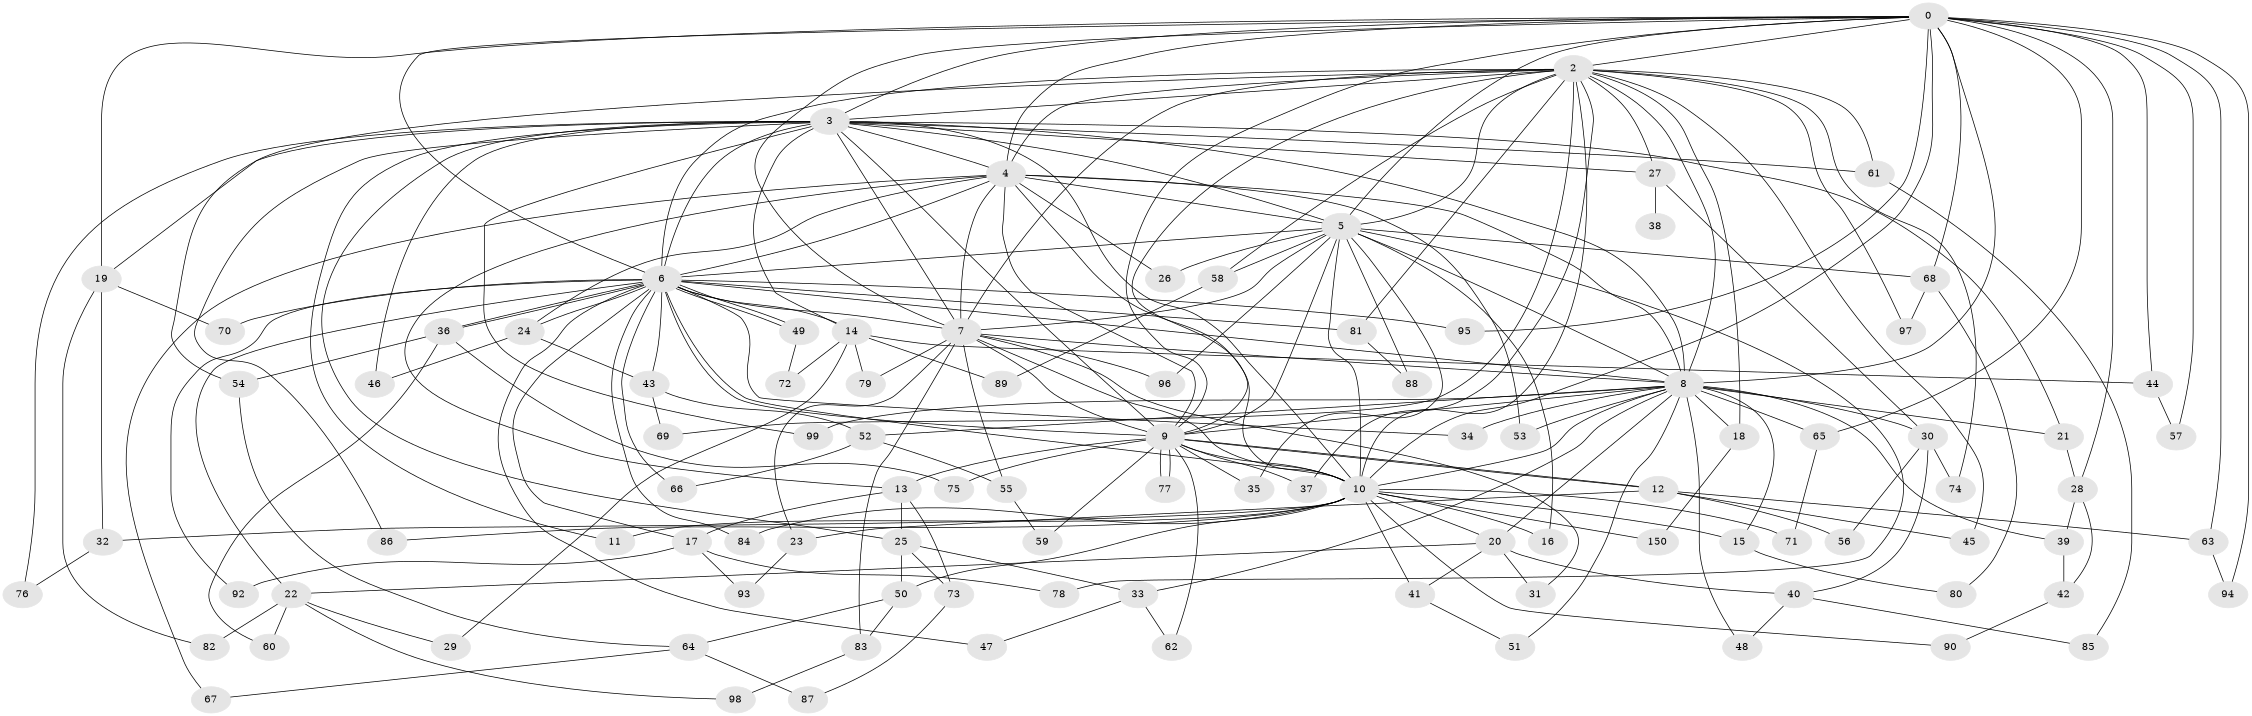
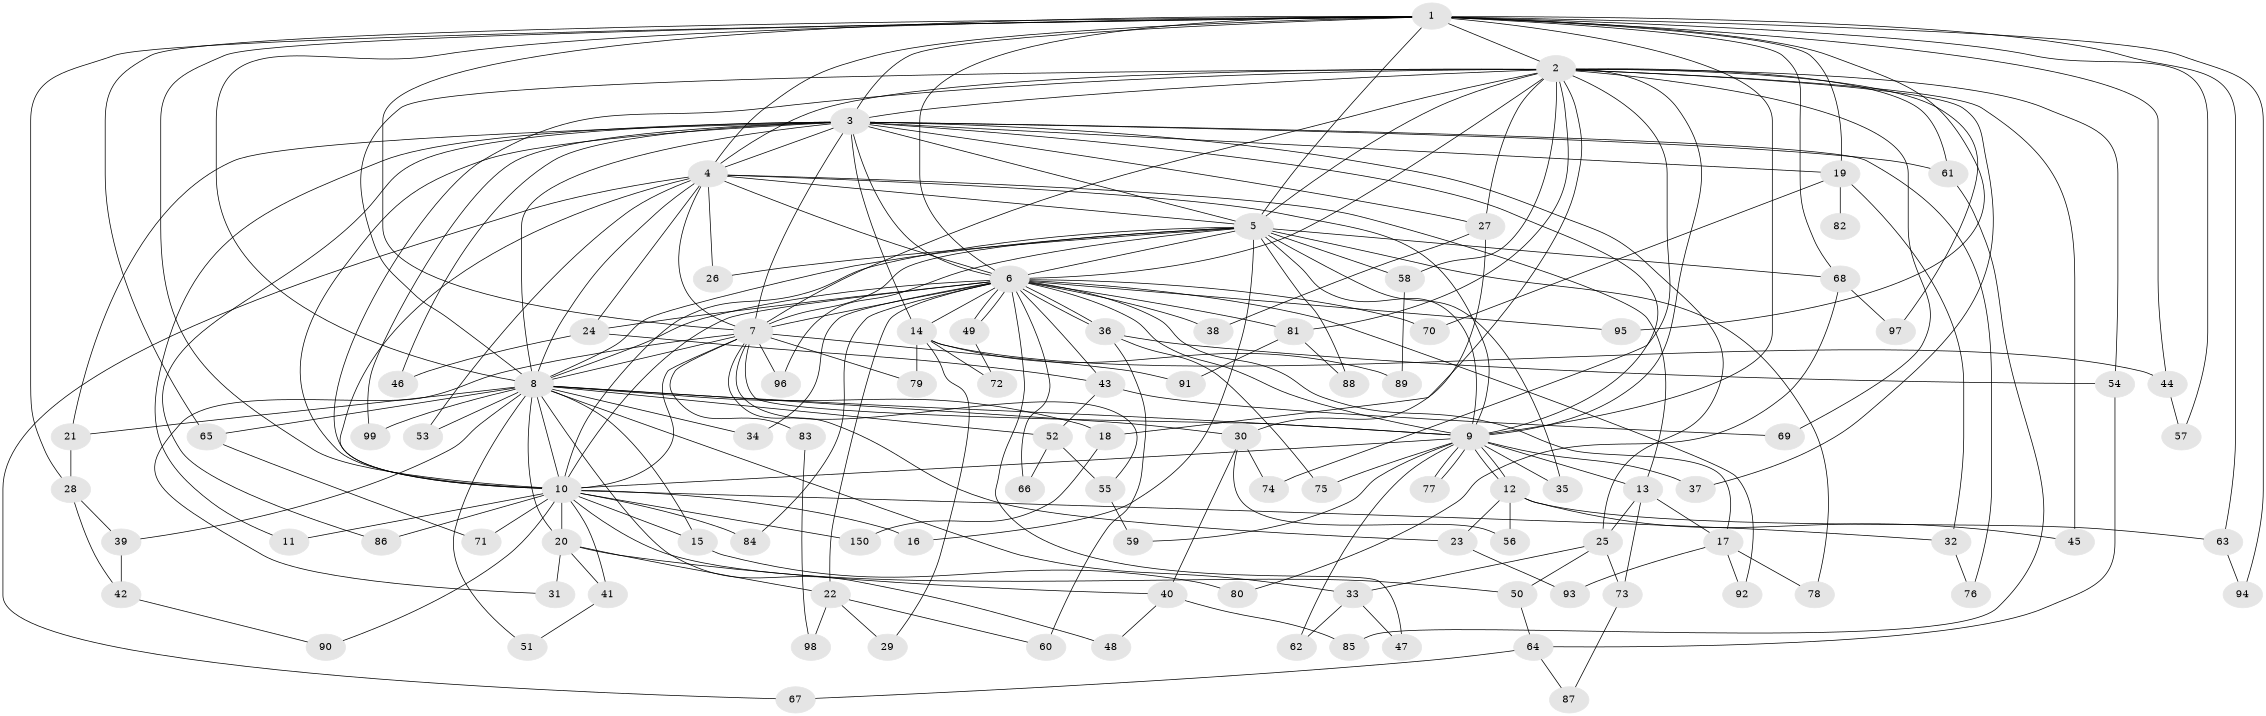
node "0": label "0" -> "1"
edge "6" -- "38": added
node "91": added
edge "22" -- "82": removed
edge "50" -- "83": removed
